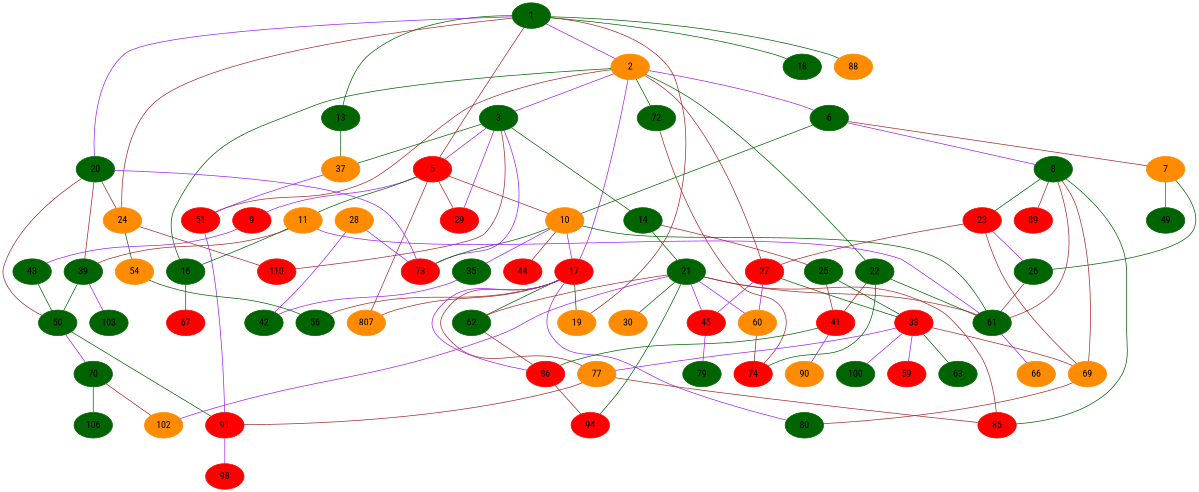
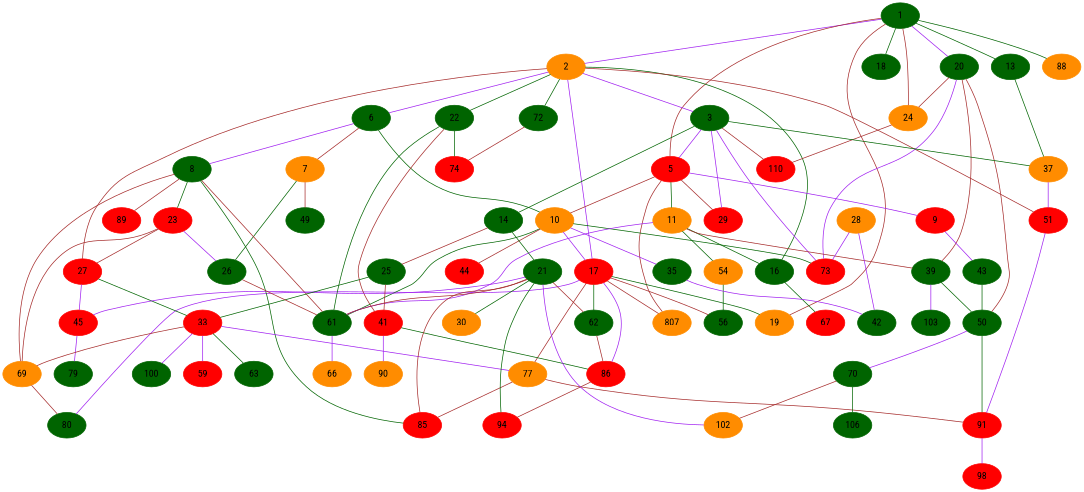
edge "24" -- "54": now "11" -- "54"
node "60": removed
